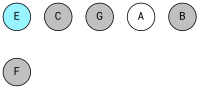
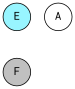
node "C": removed
node "G": removed
node "B": removed
